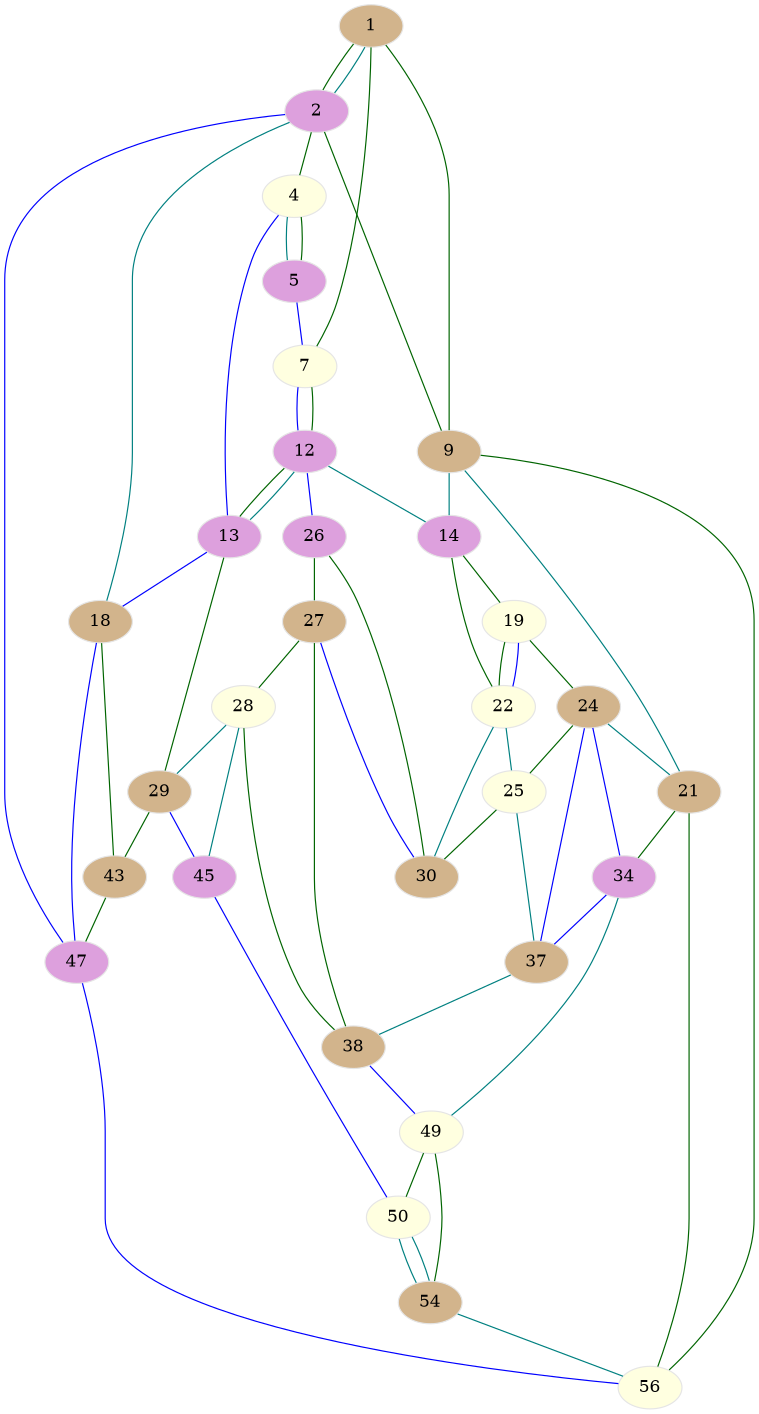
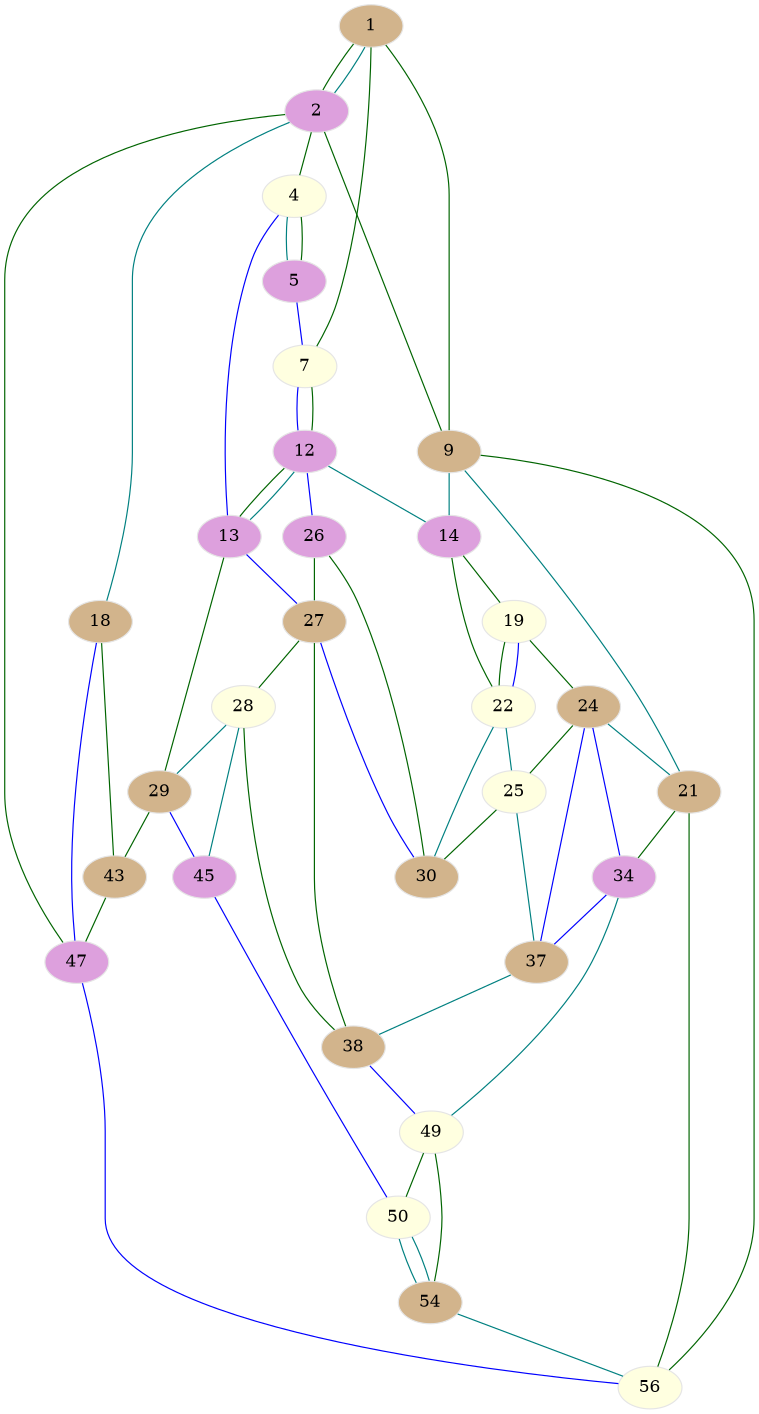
edge "2" -- "47": color blue -> darkgreen
edge "13" -- "18": now "13" -- "27"
